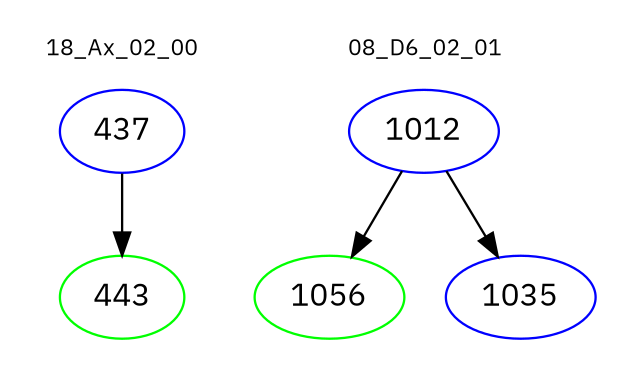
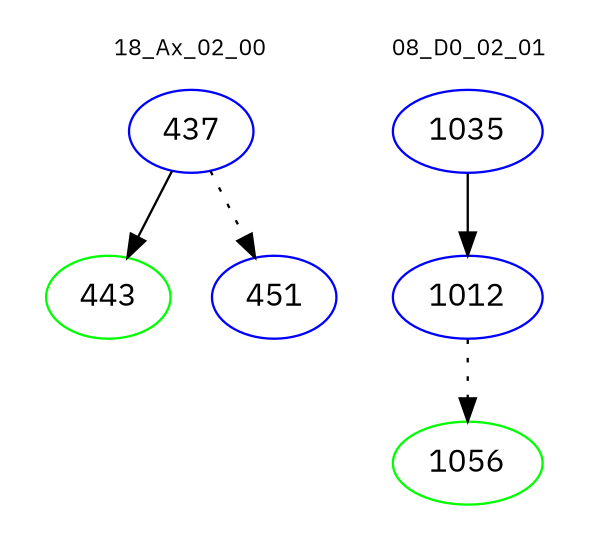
cluster "08_D6_02_01": label "08_D6_02_01" -> "08_D0_02_01"
edge "1012" -> "1056": style solid -> dotted
edge "1012" -> "1035": reversed
node "451": added
